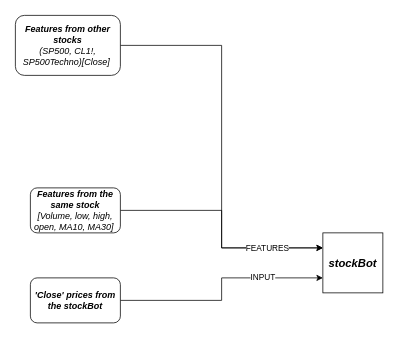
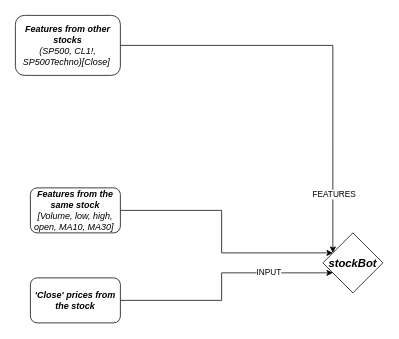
node "stockBot": shape rectangle -> diamond
node "'Close' prices from the stockBot": label "'Close' prices from the stockBot" -> "'Close' prices from the stock"
